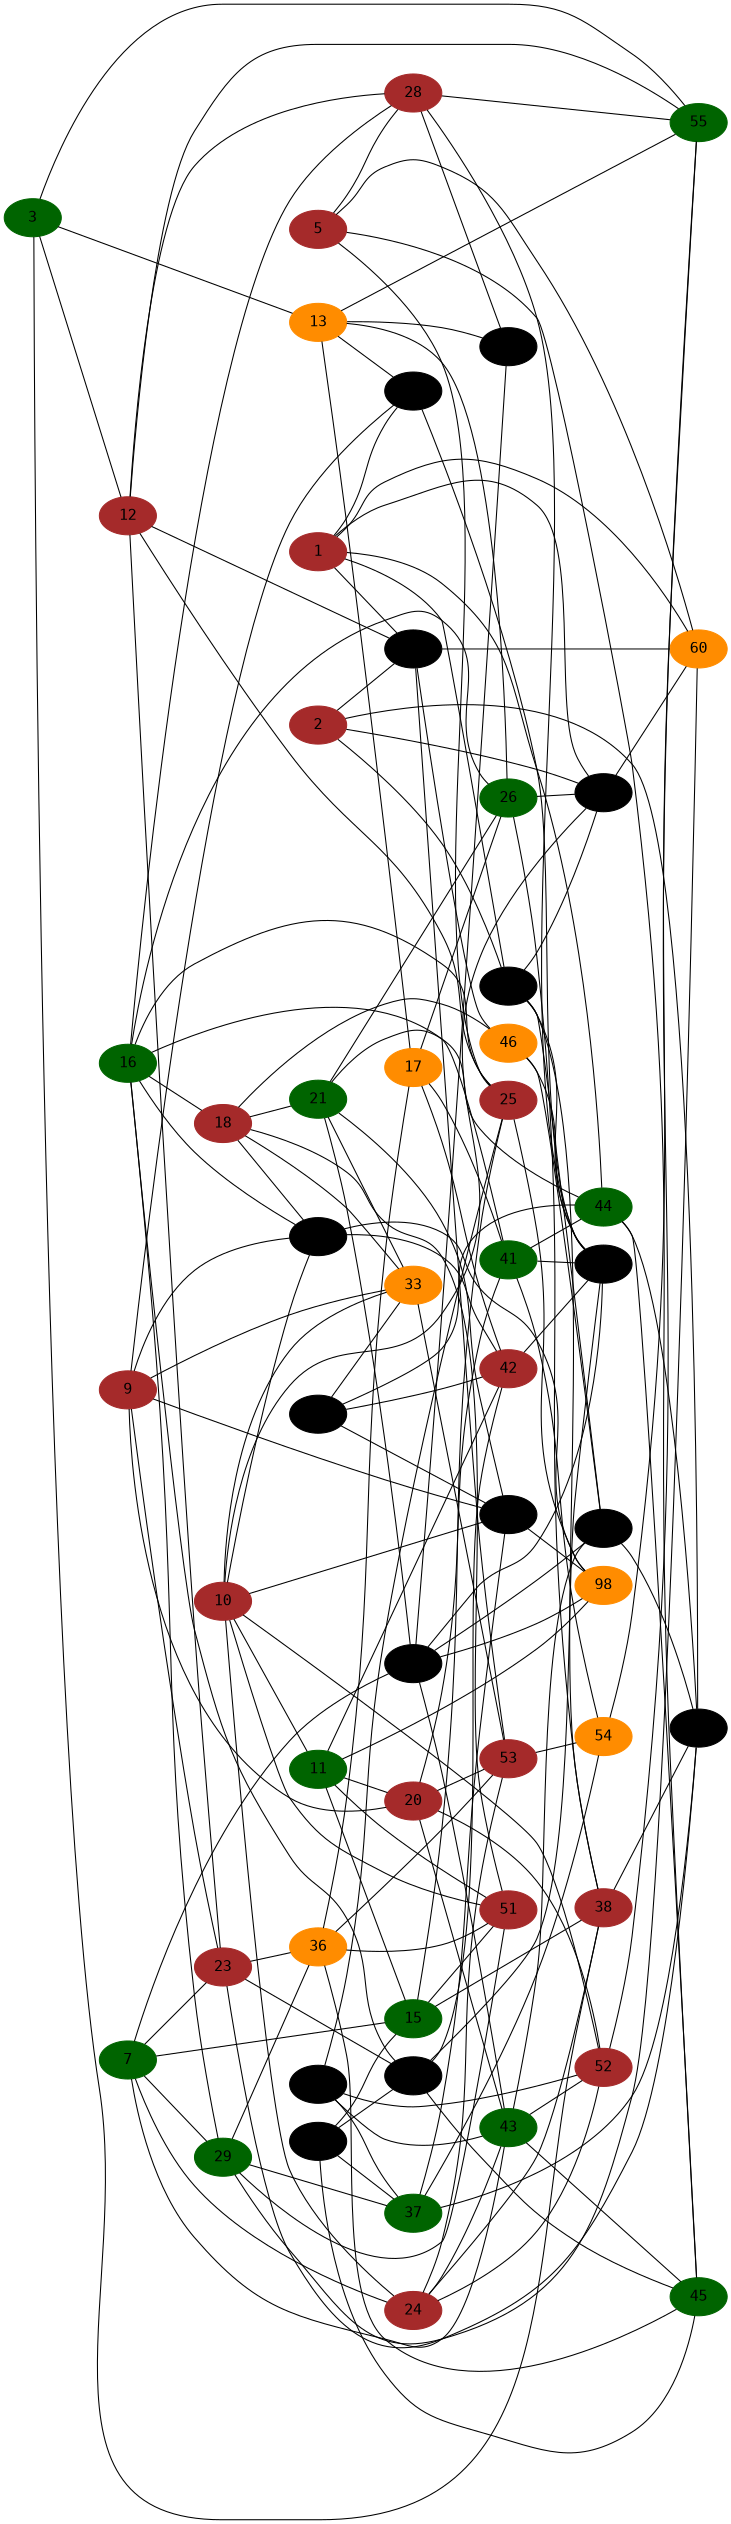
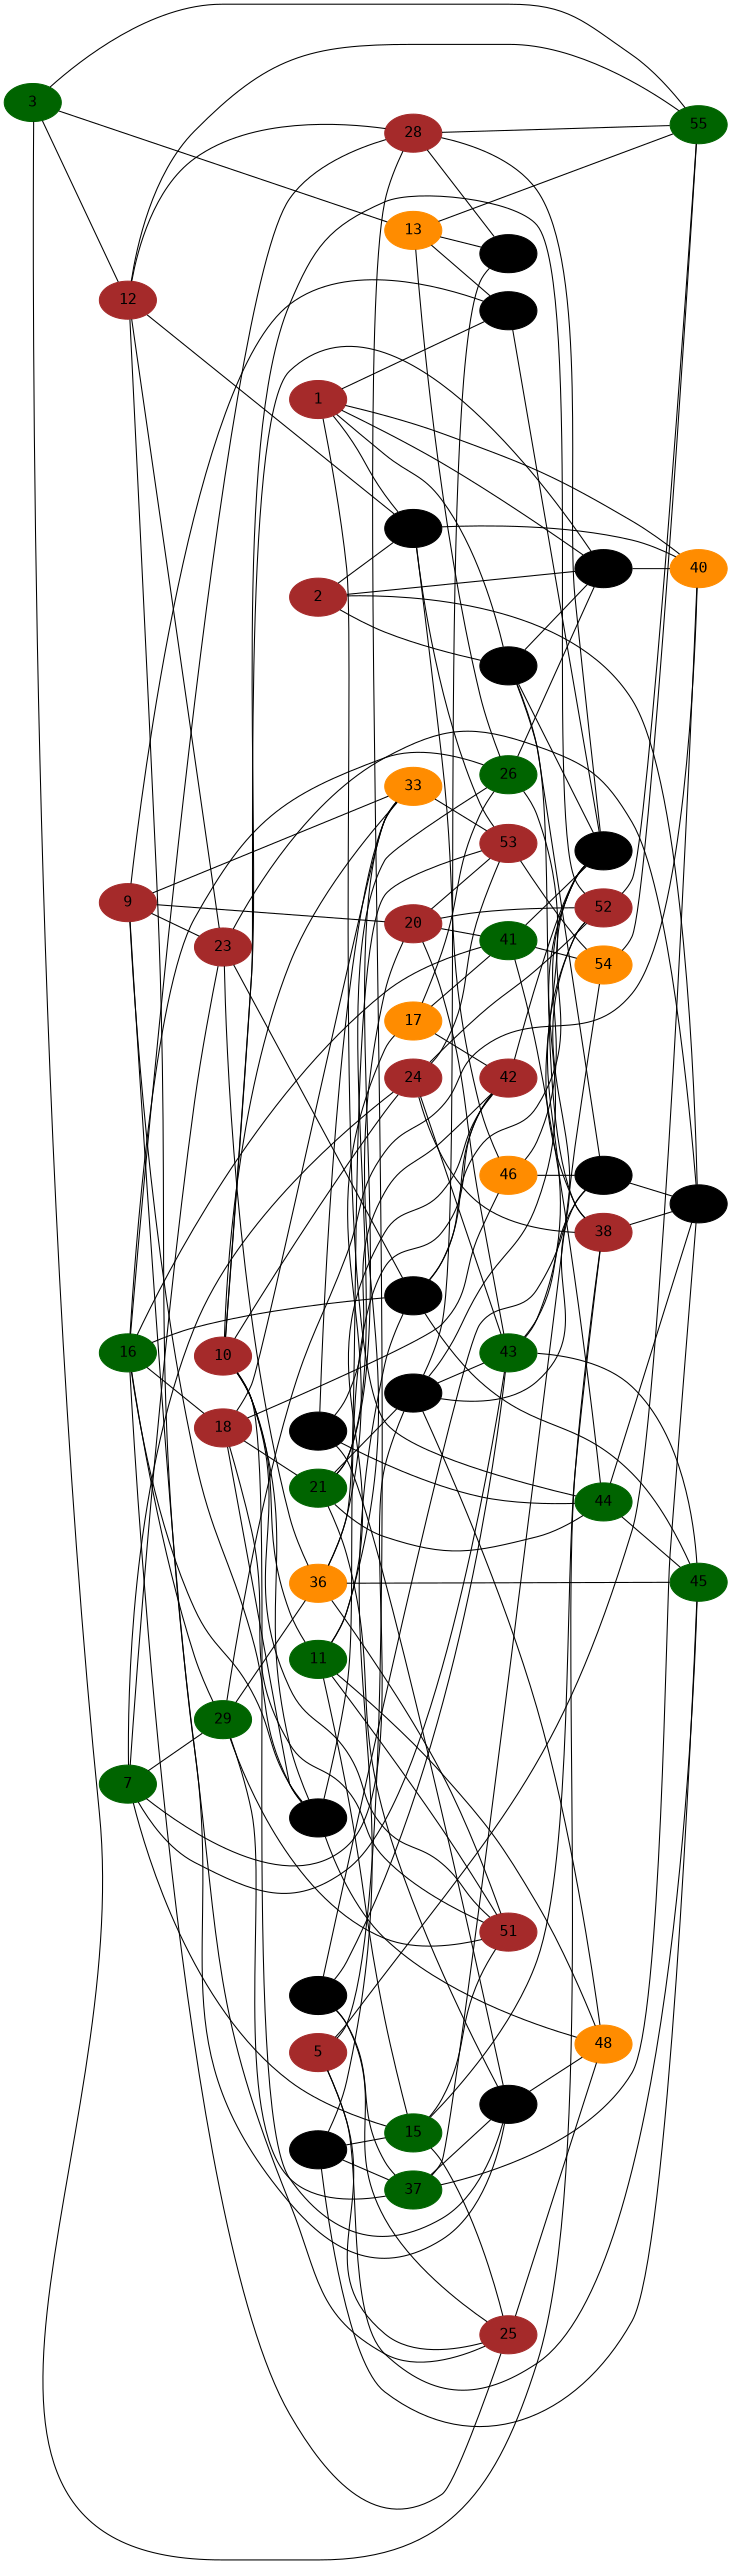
node "60": label "60" -> "40"
edge "13" -- "17": removed
node "98": label "98" -> "48"
